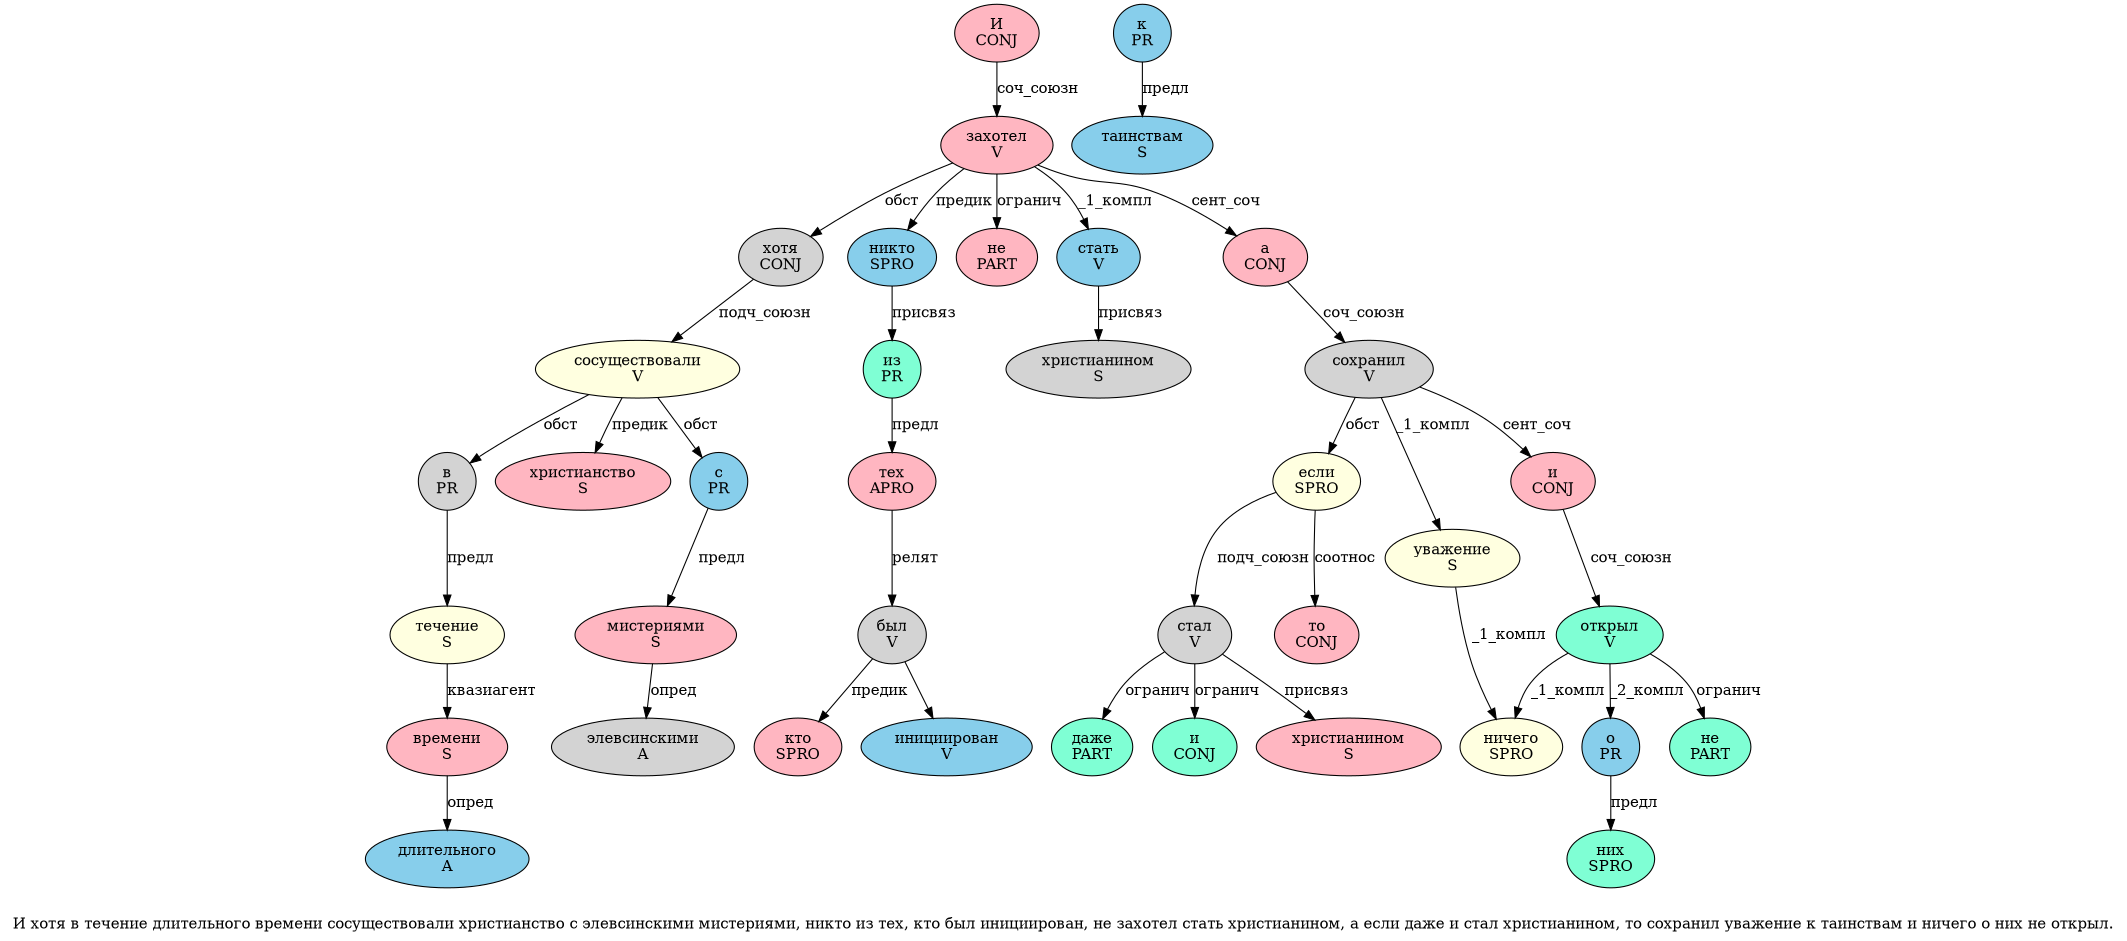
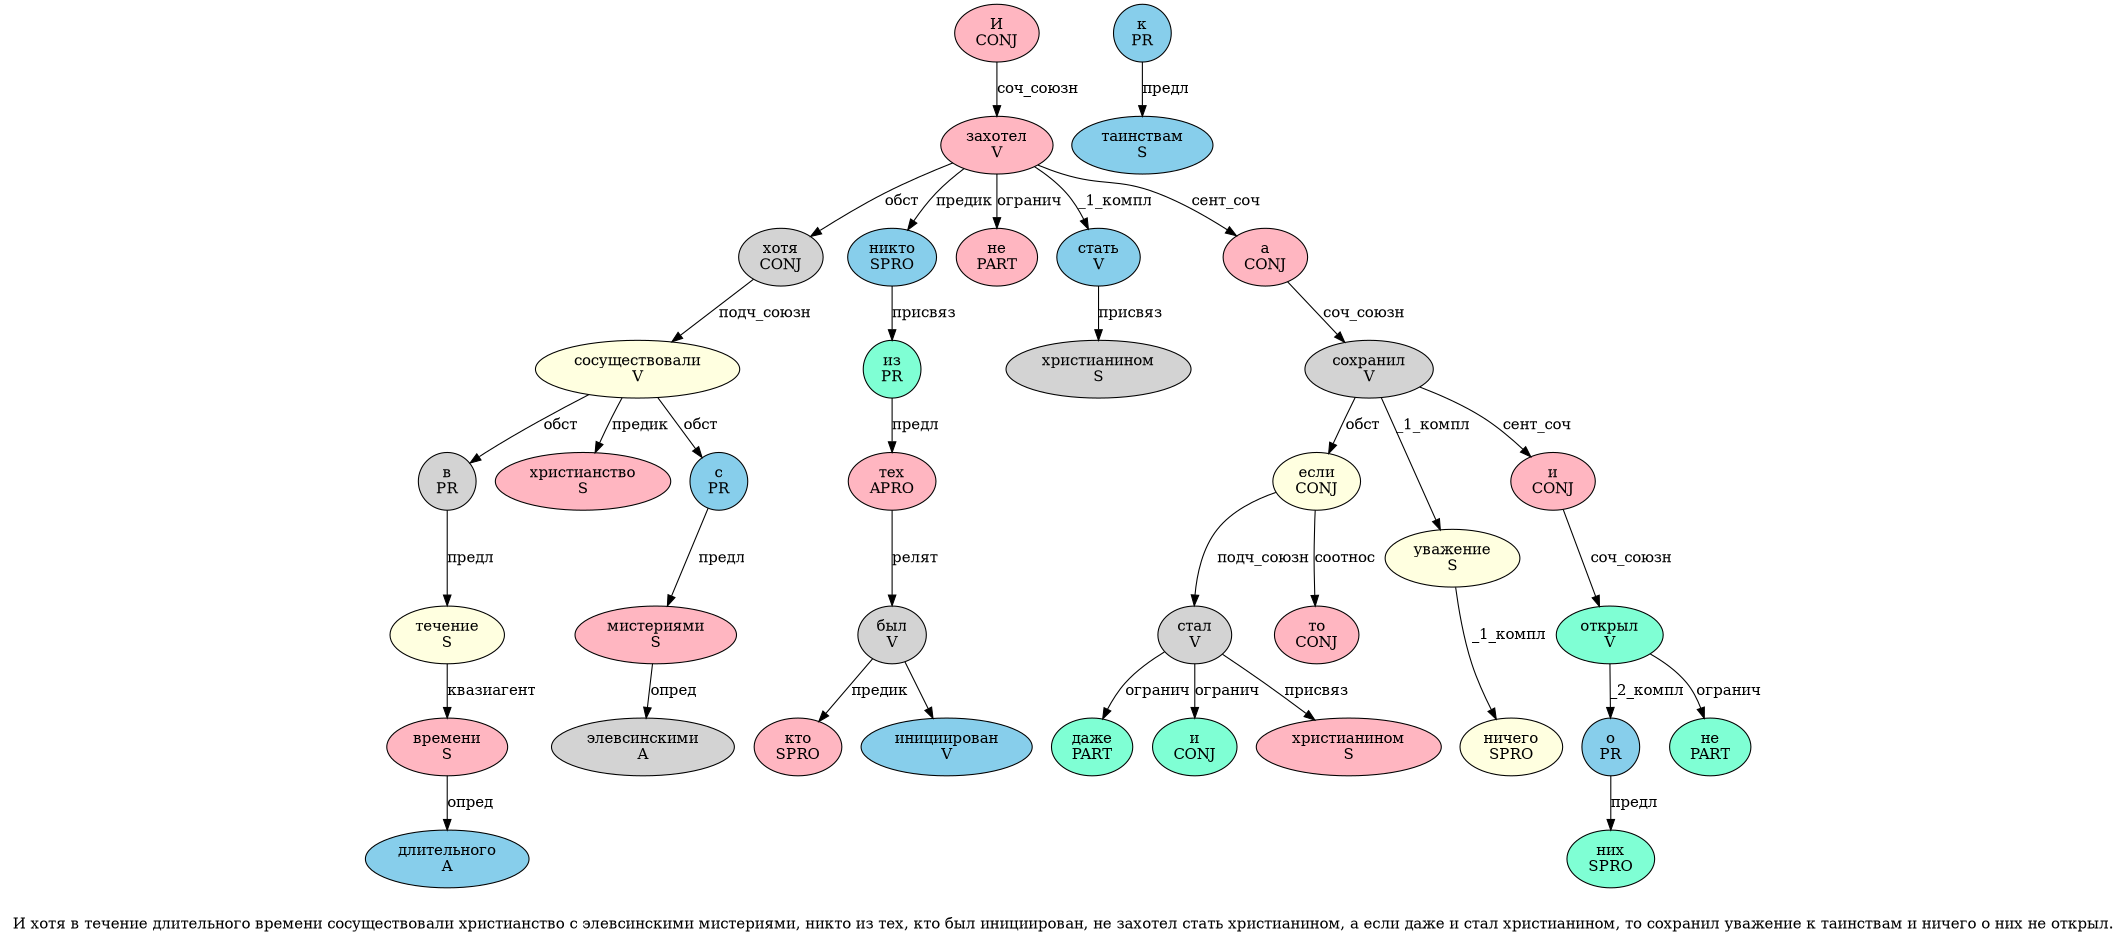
node "если SPRO": label "если SPRO" -> "если CONJ"
edge "открыл V" -> "ничего SPRO": removed, label "_1_компл"
